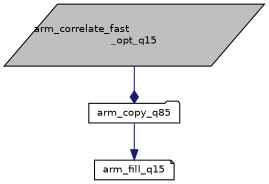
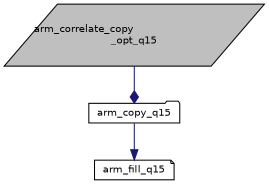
node "arm_correlate_fast _opt_q15": label "arm_correlate_fast _opt_q15" -> "arm_correlate_copy _opt_q15"
node "arm_copy_q85": label "arm_copy_q85" -> "arm_copy_q15"
